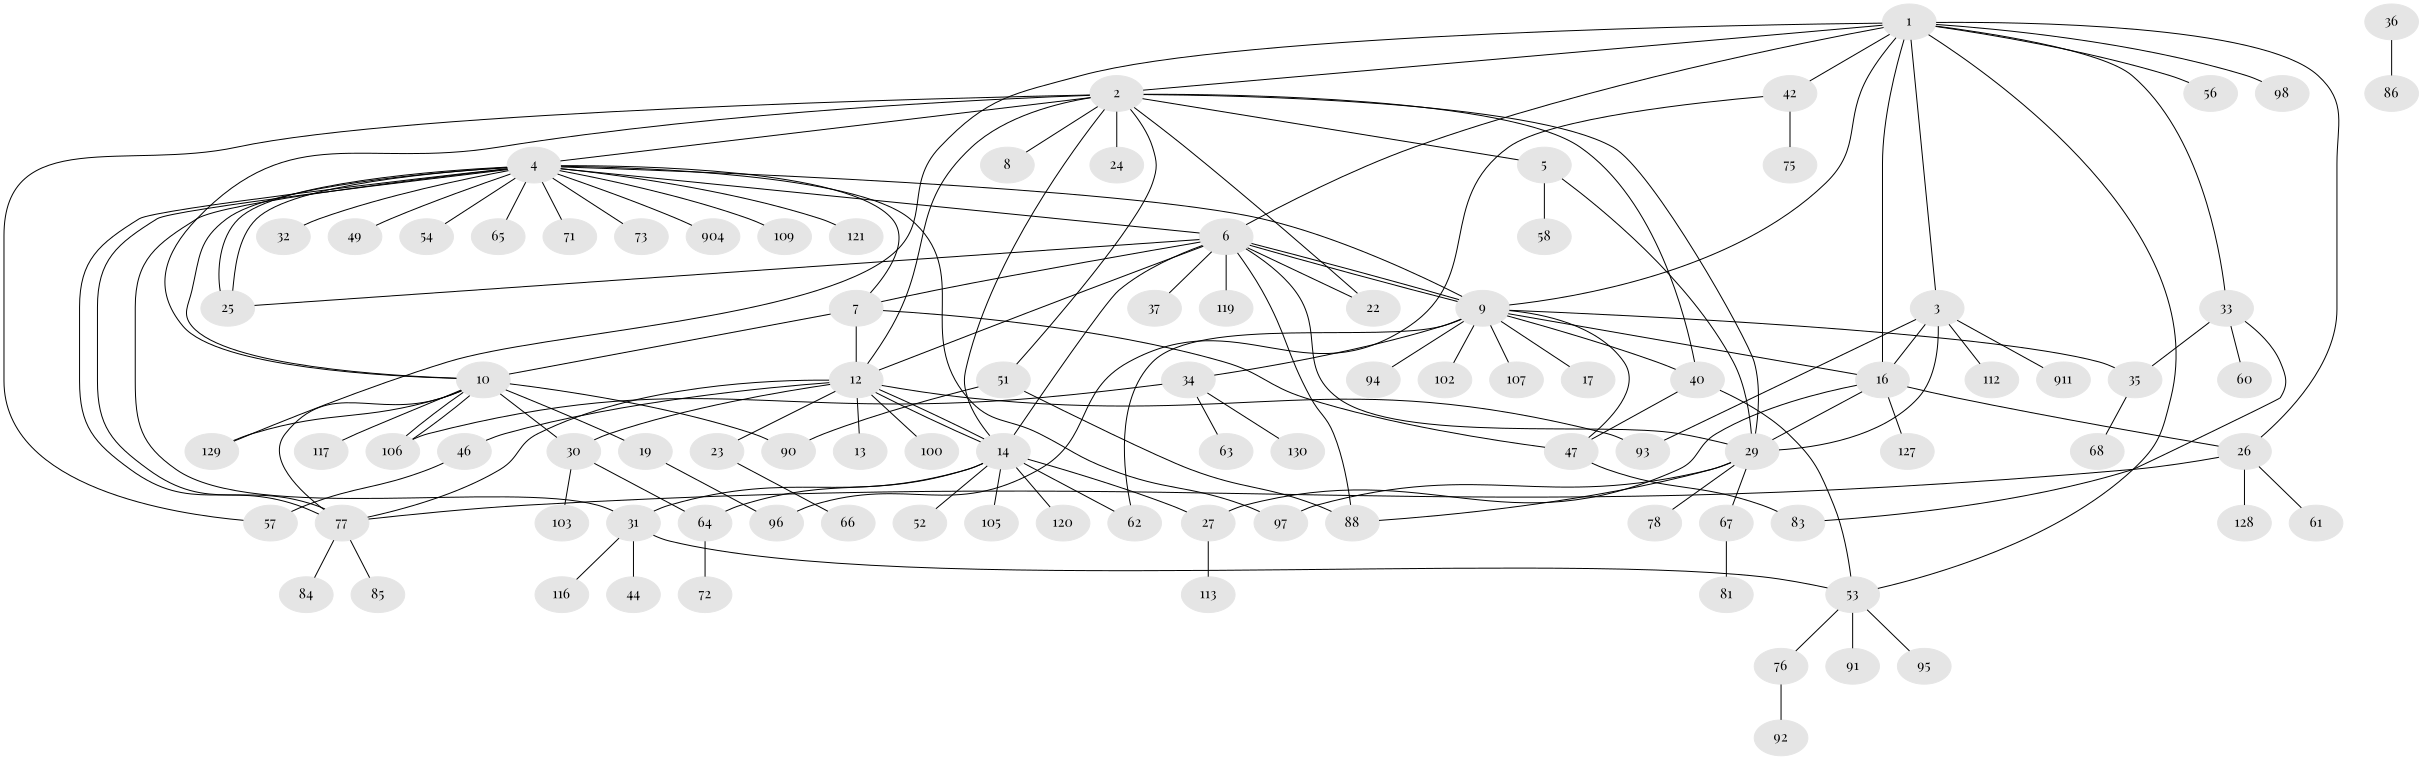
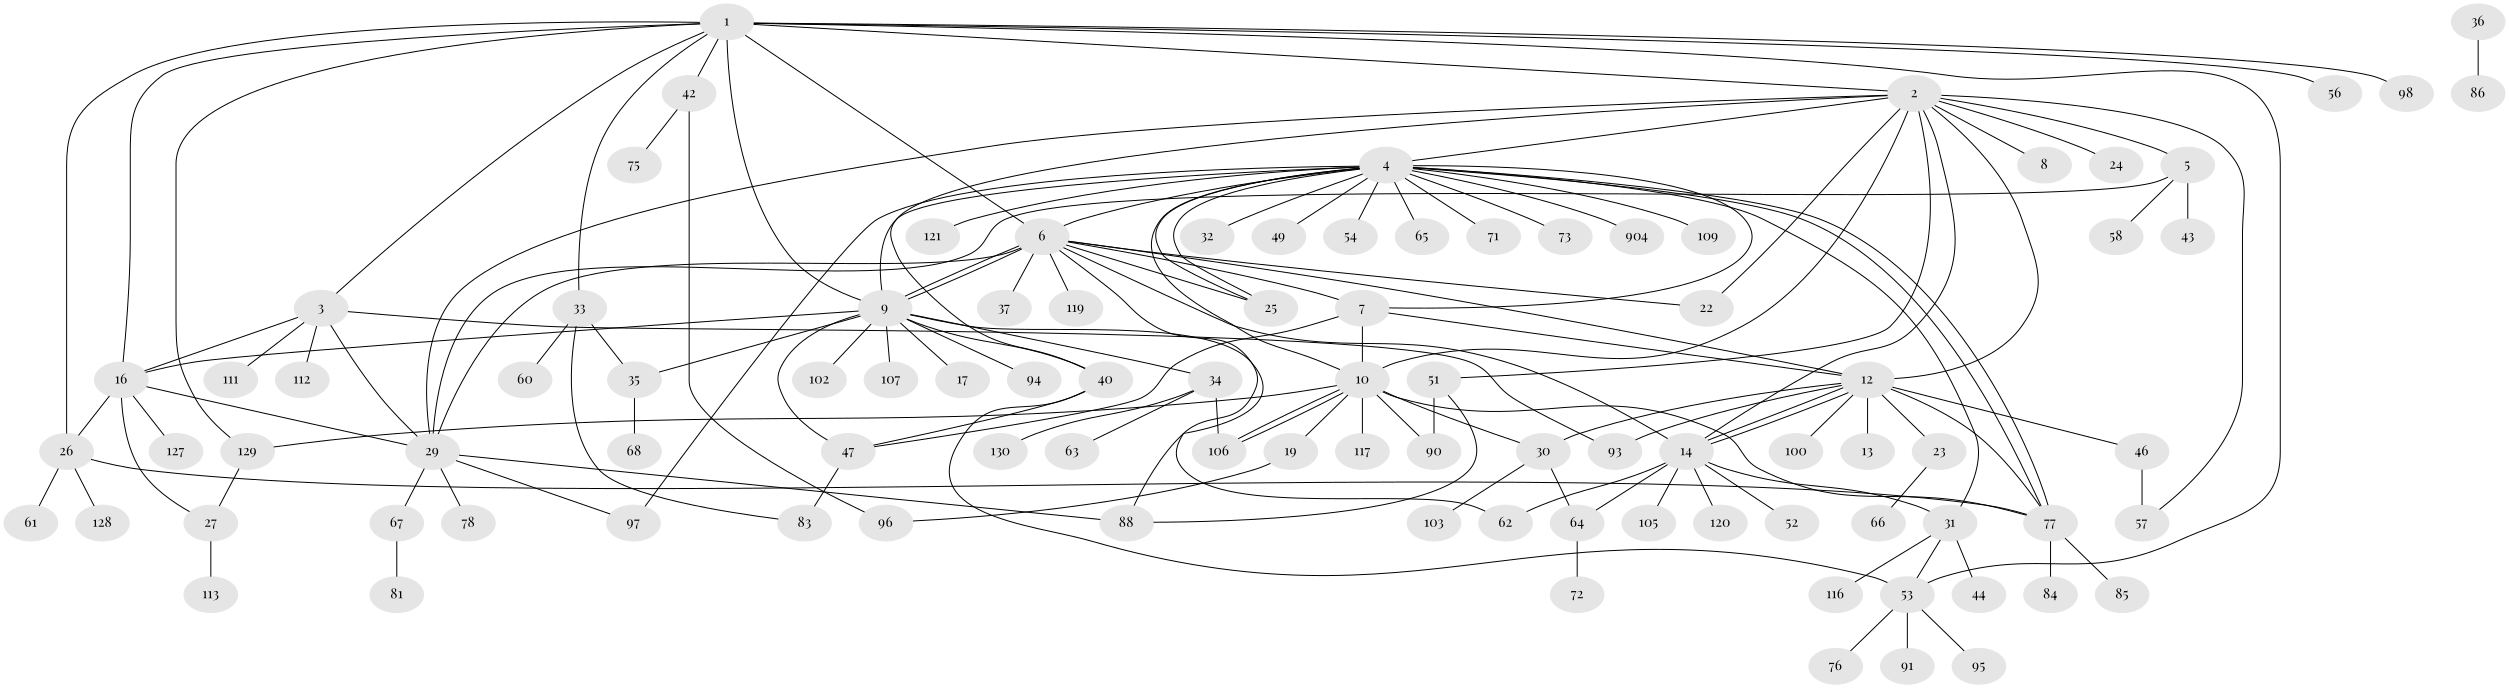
node "43": added
node "911": label "911" -> "111"
edge "14" -- "27": now "129" -- "27"
node "92": removed
